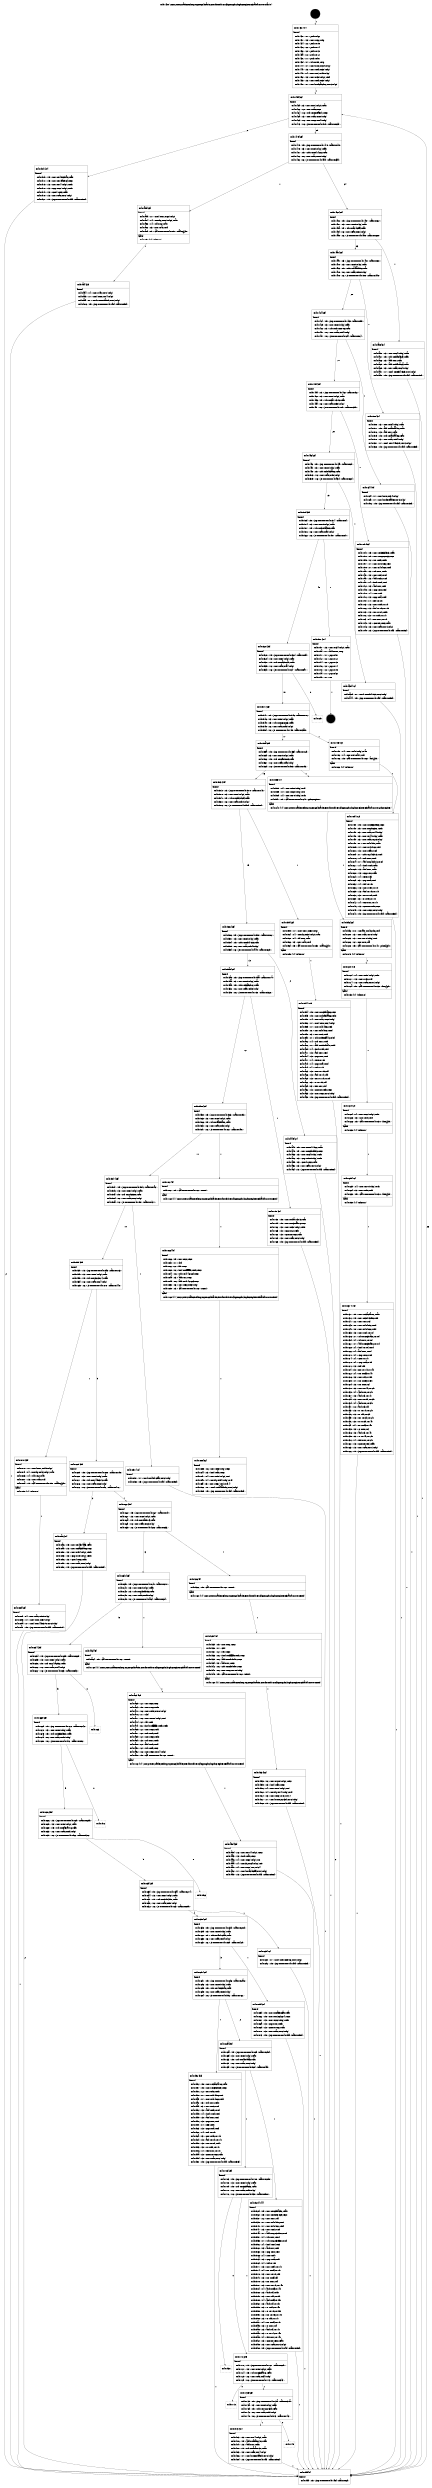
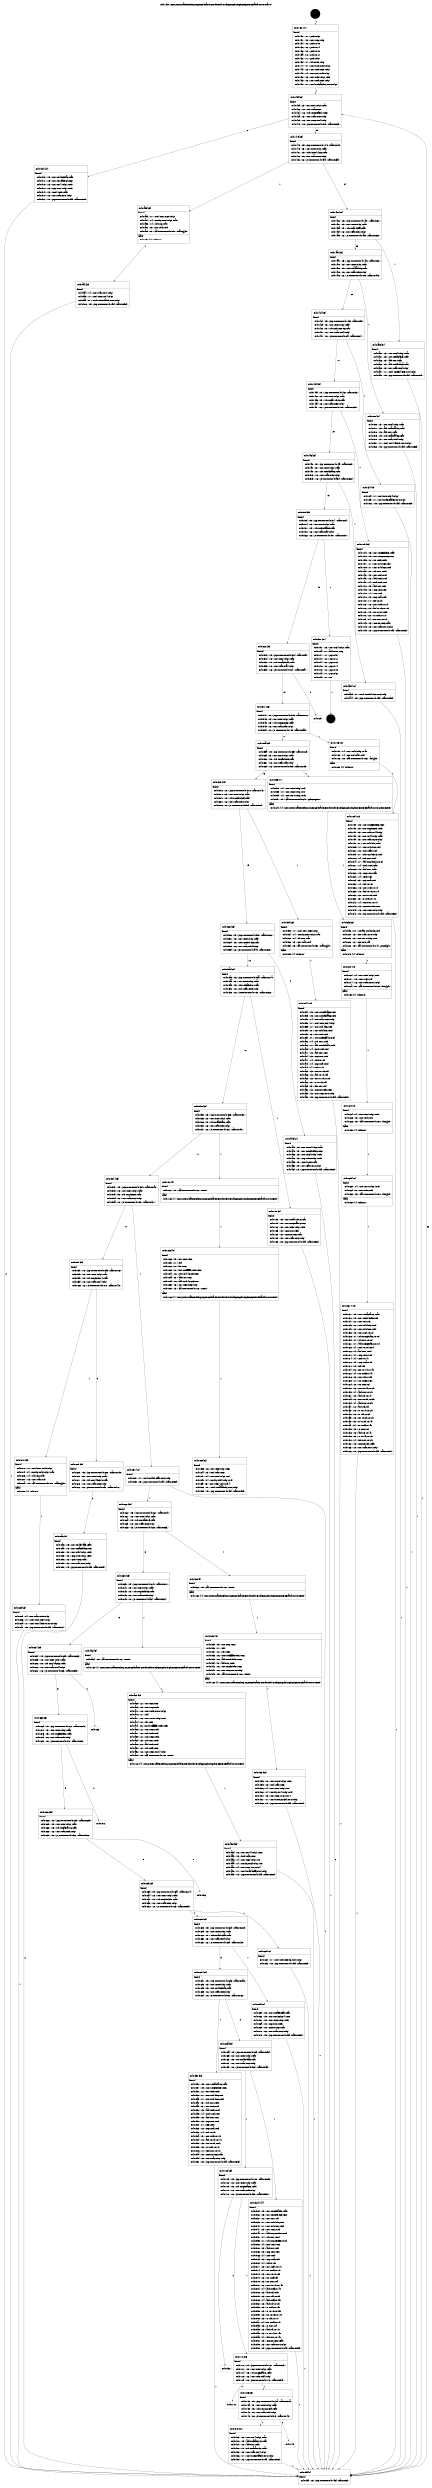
edge "0x401609 [25]" -> "0x401622 [25]": now "0x401851 [12]" -> "0x401622 [25]"
